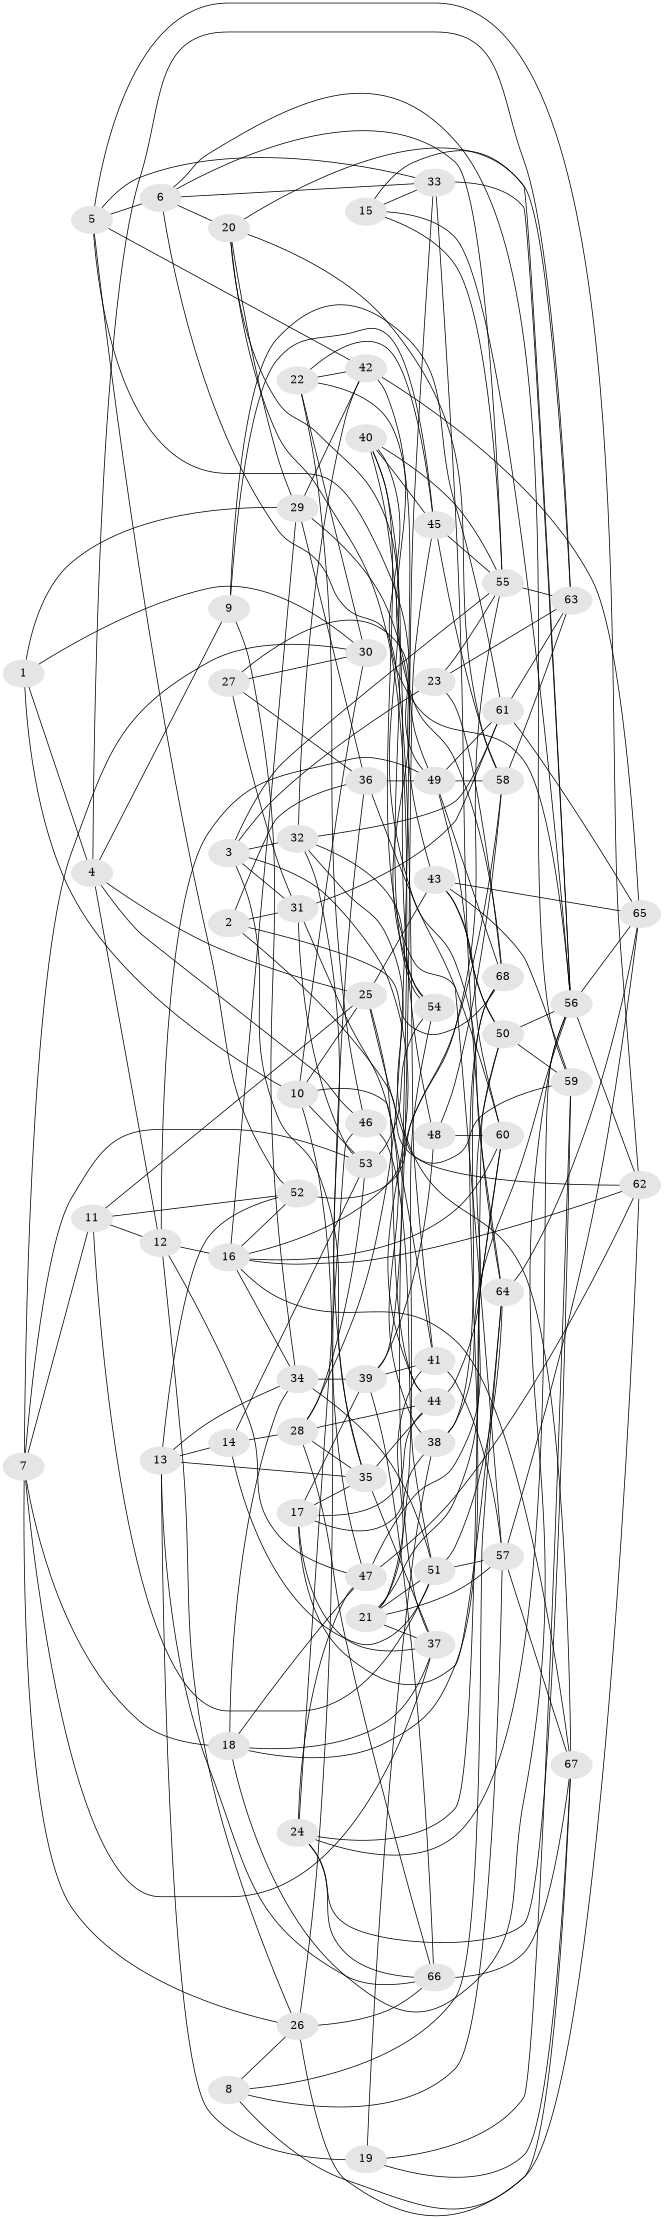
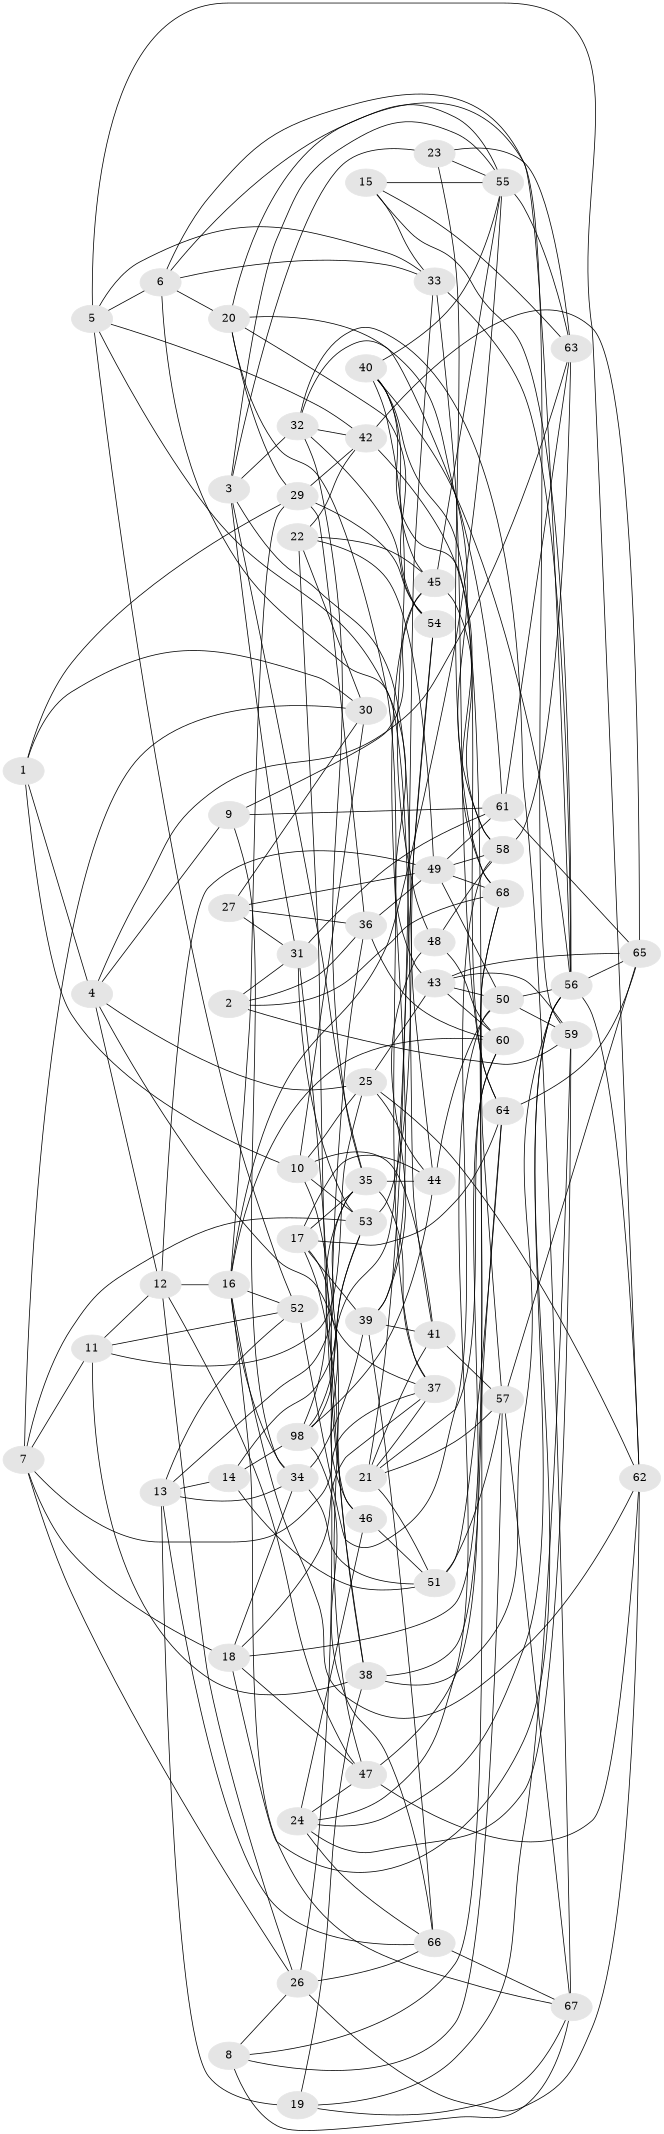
node "28": label "28" -> "98"
edge "11" -- "51": now "11" -- "38"
